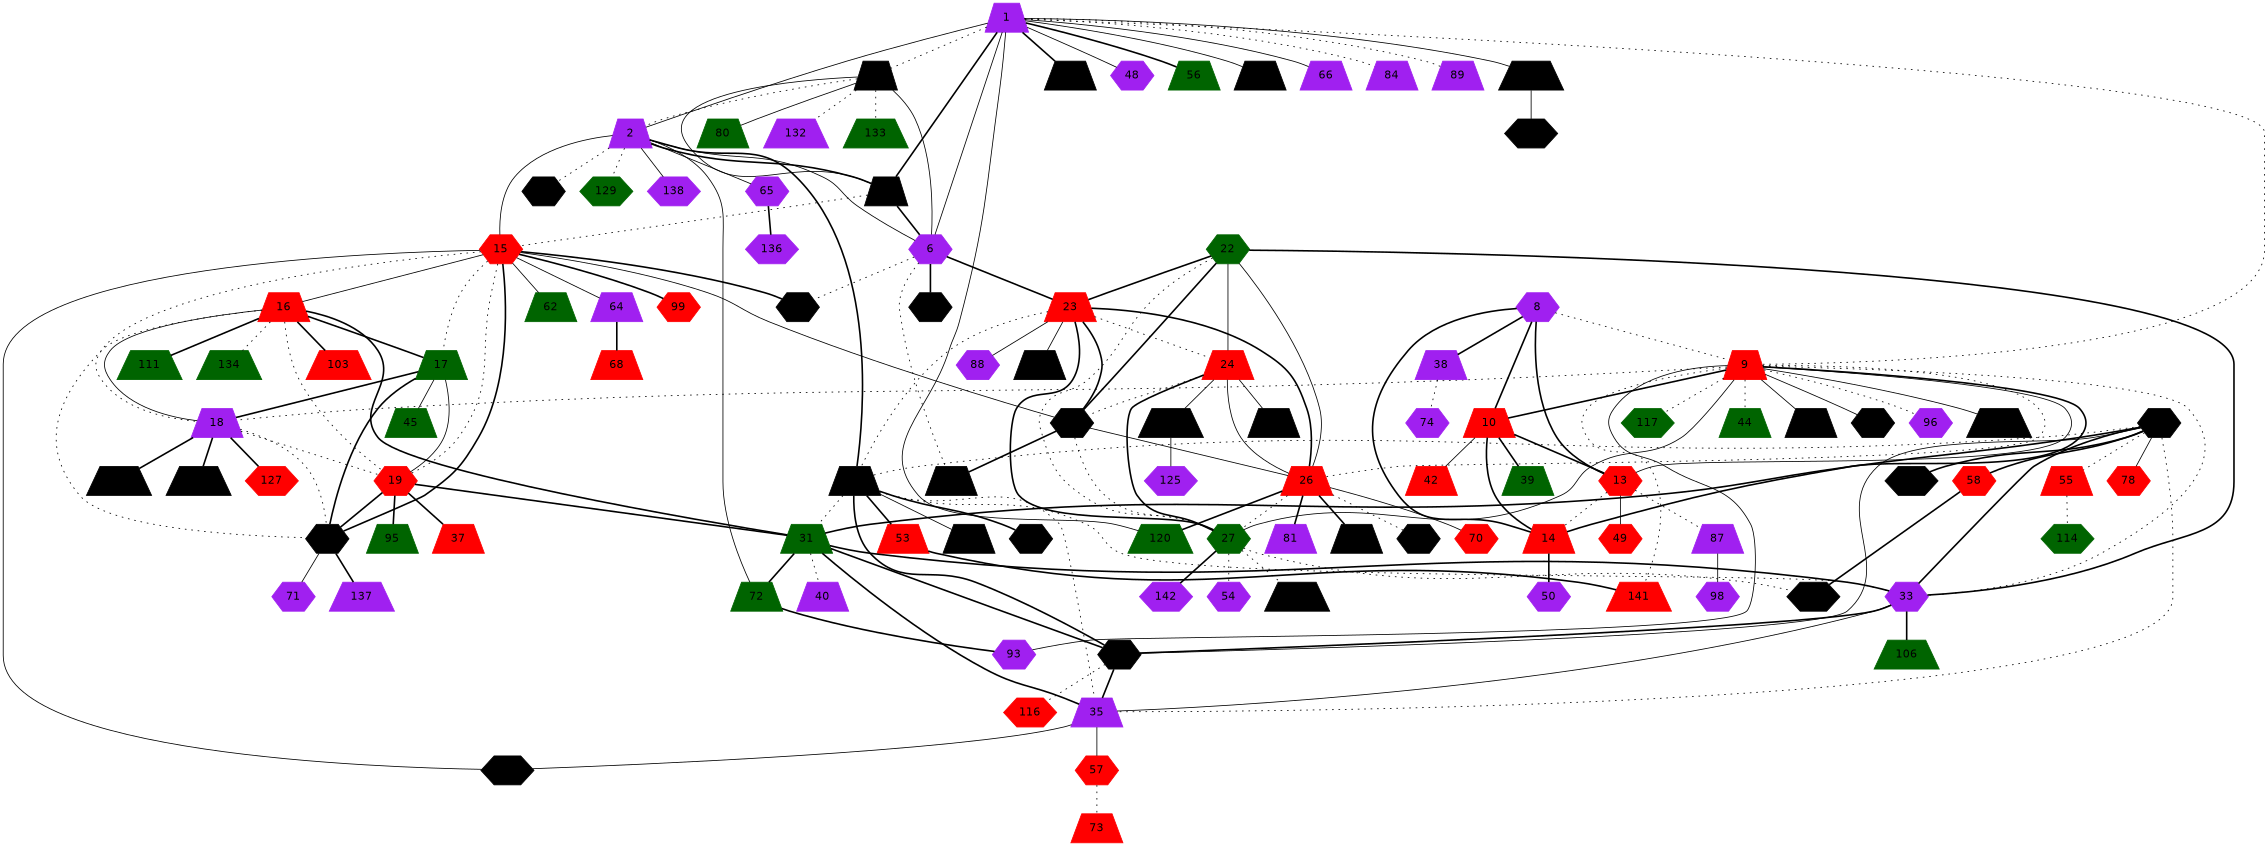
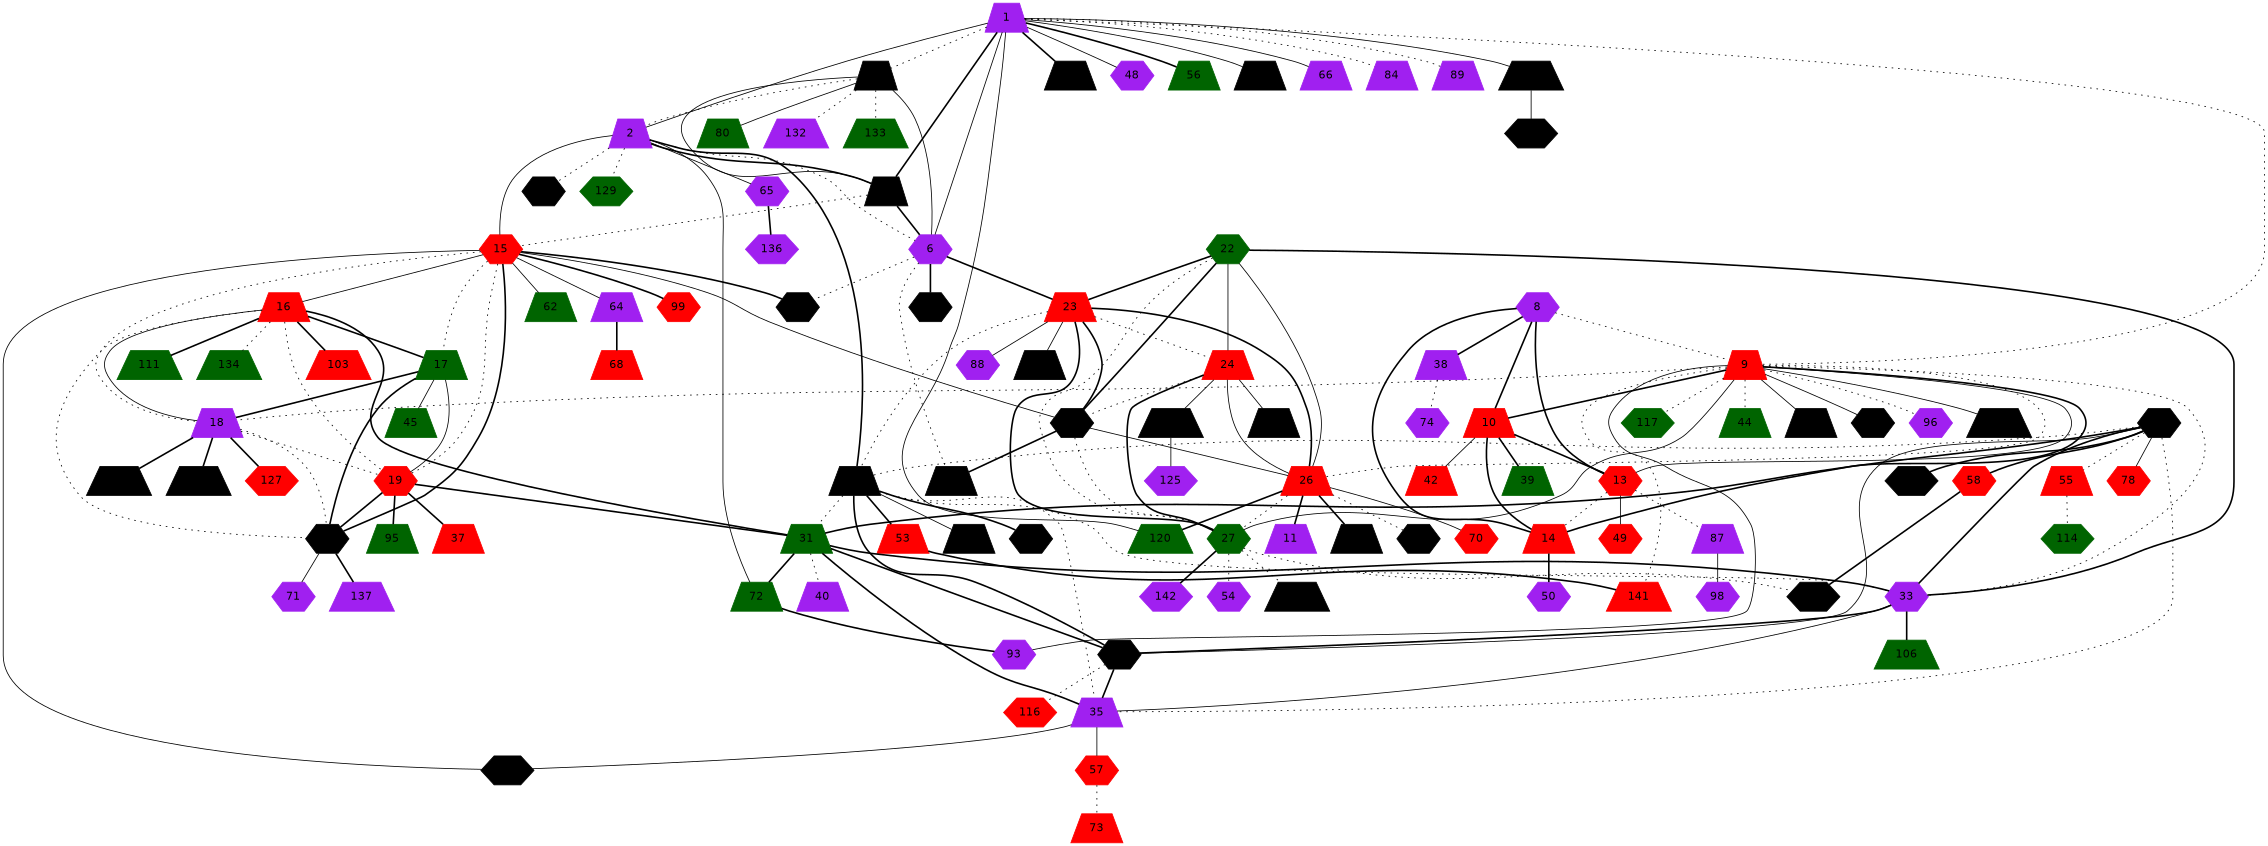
edge "2" -- "6": style solid -> dotted
node "138": removed
node "81": label "81" -> "11"
